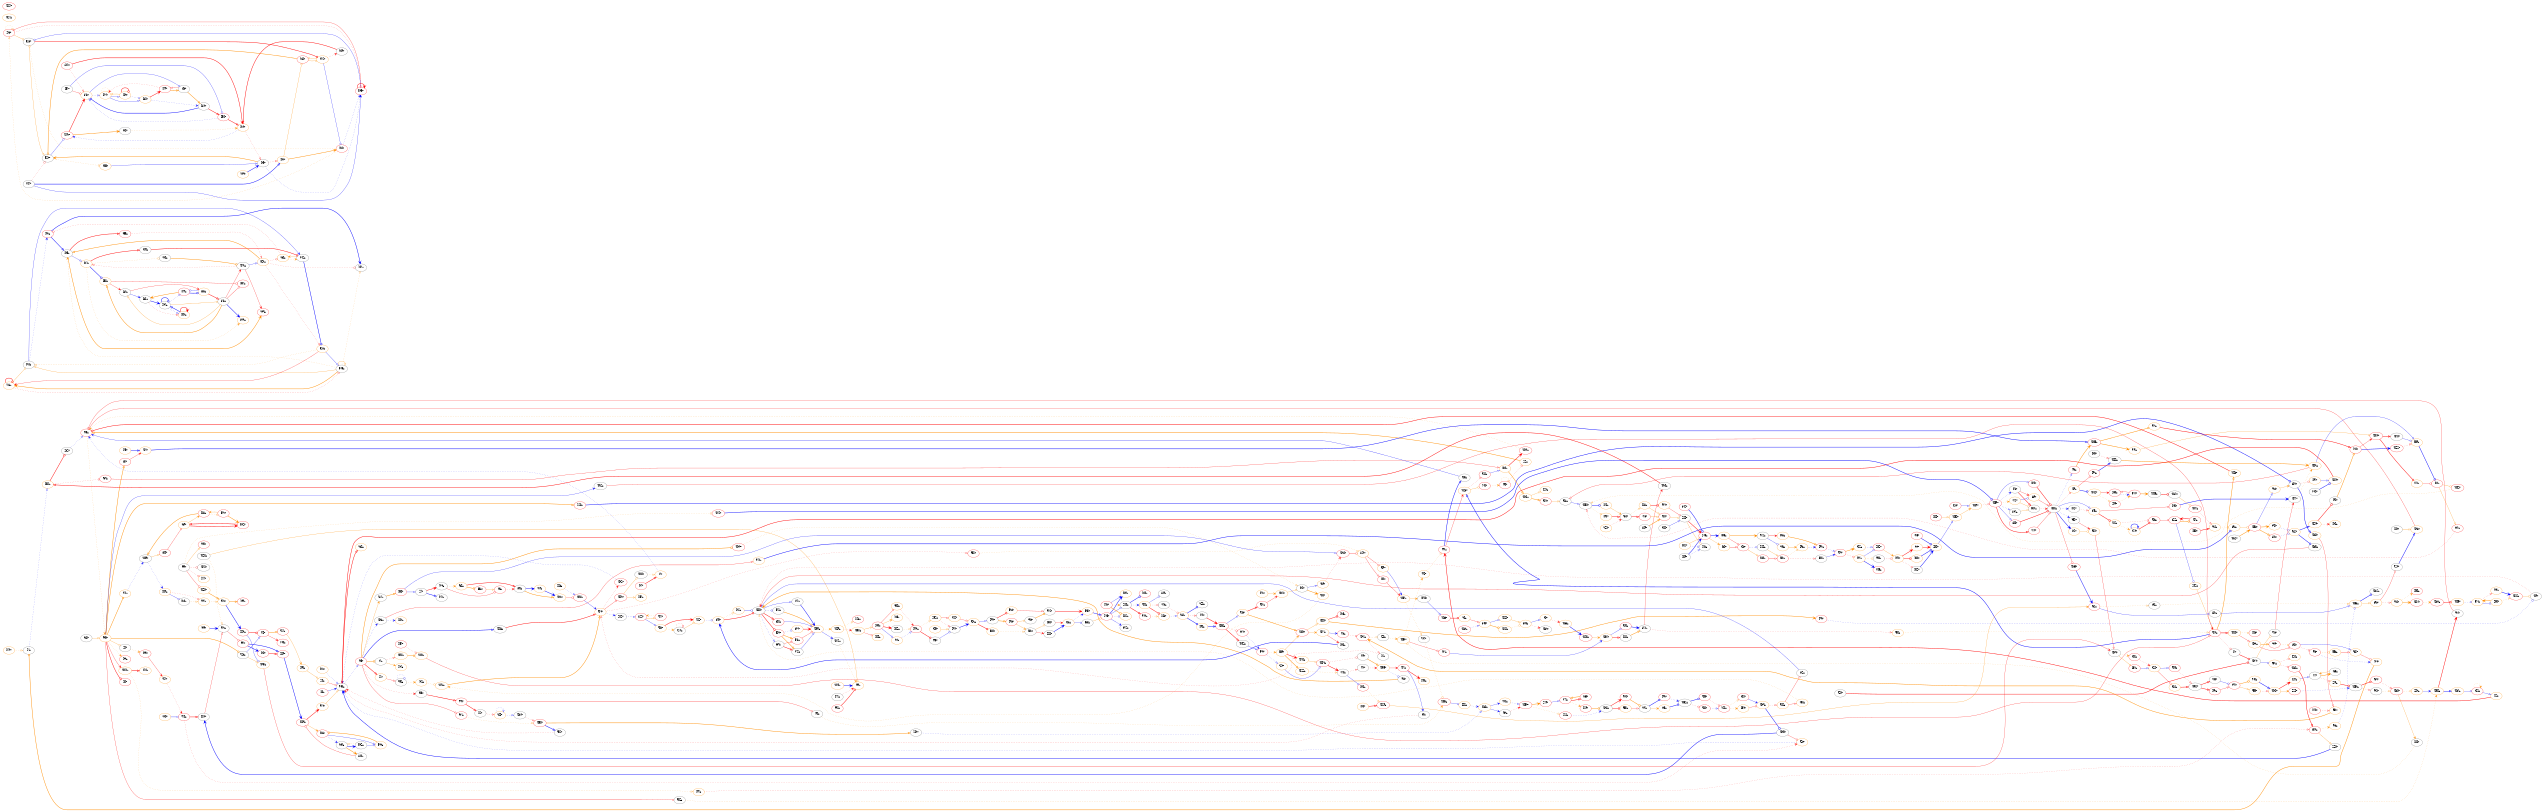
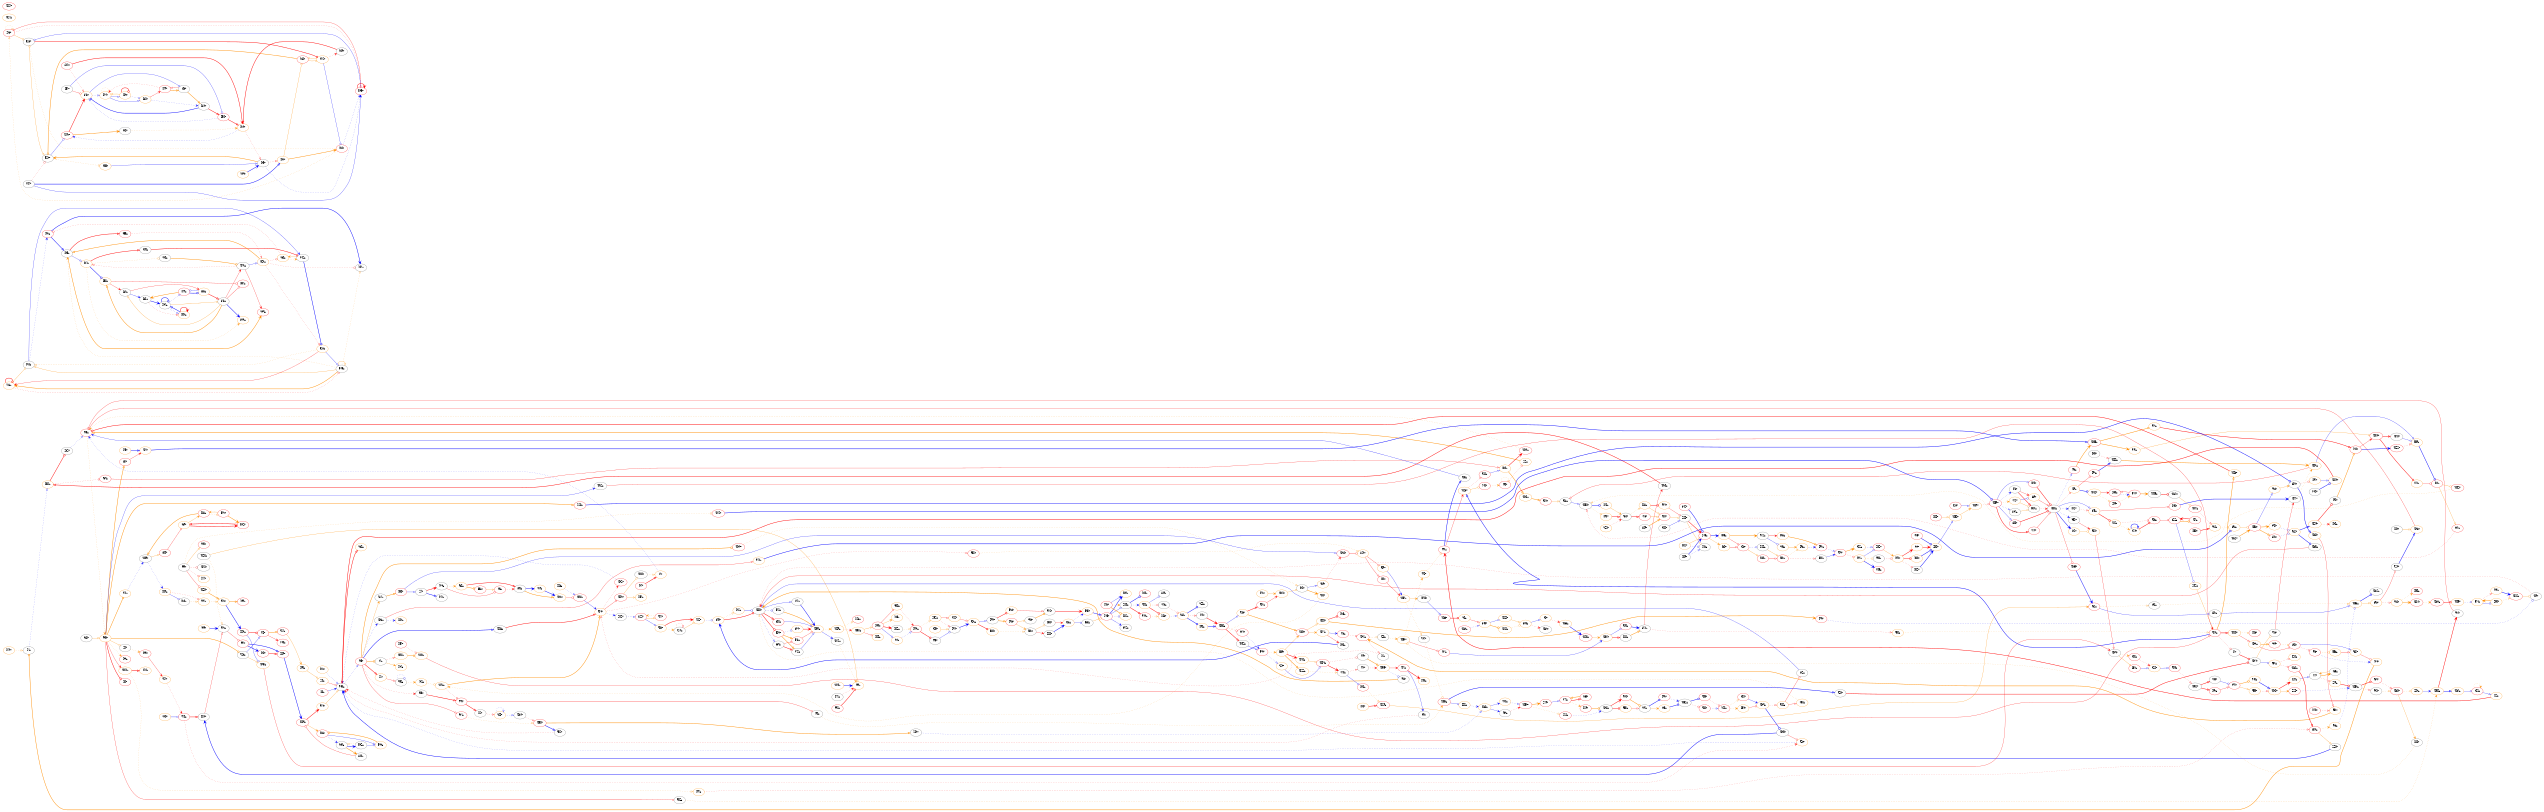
edge "368-" -> "819-": style bold -> solid
node "824+": removed
edge "1054+" -> "920-": added
node "980+": removed
edge "1026+" -> "994-": added
